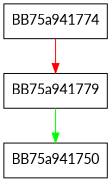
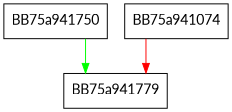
node "BB75a941774": label "BB75a941774" -> "BB75a941074"
edge "BB75a941779" -> "BB75a941750": reversed
